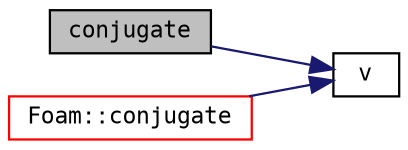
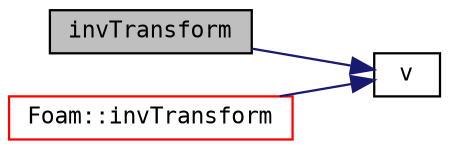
node "conjugate": label "conjugate" -> "invTransform"
node "Foam::conjugate": label "Foam::conjugate" -> "Foam::invTransform"
